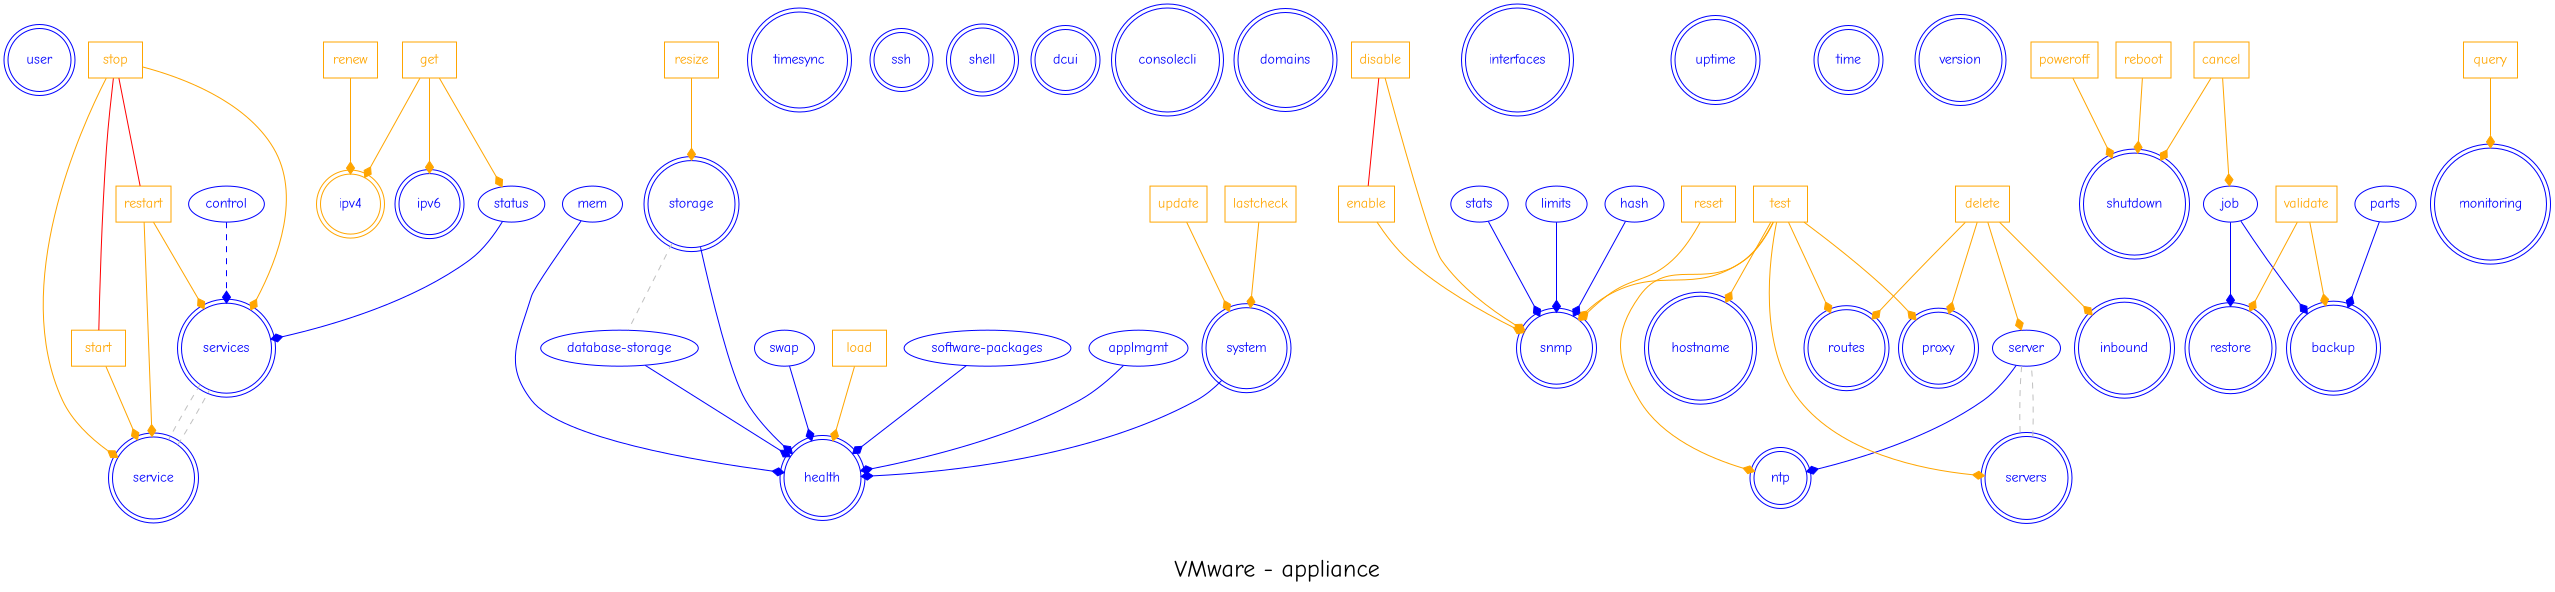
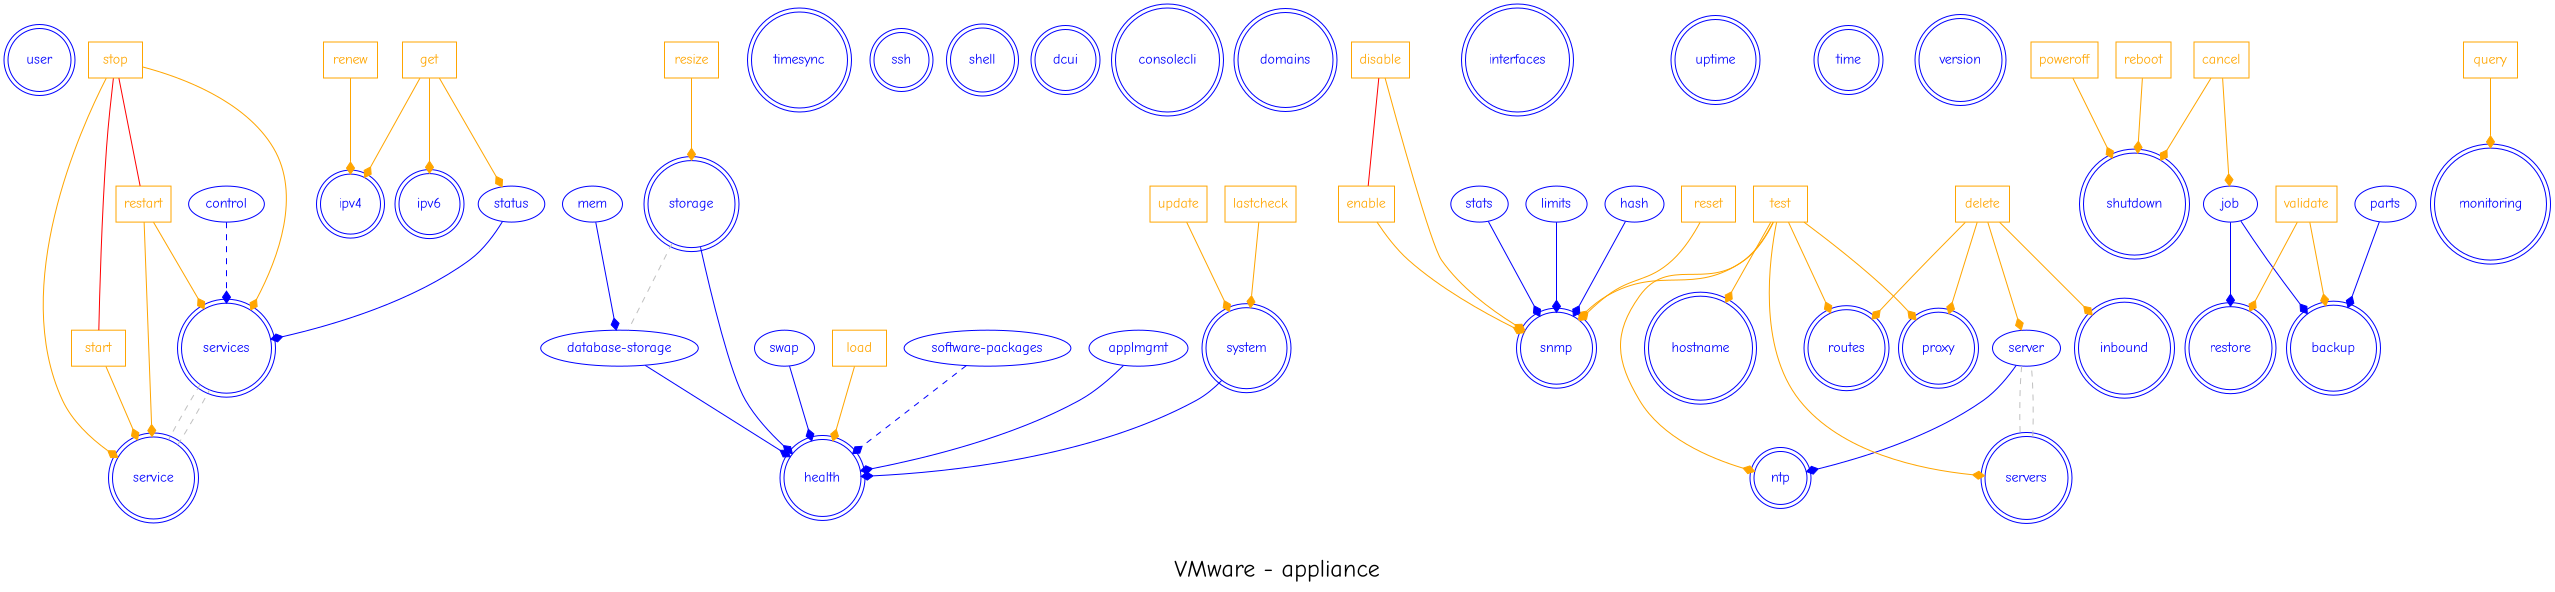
node "ipv4": color orange -> blue
edge "software-packages" -> "health": style solid -> dashed
edge "mem" -> "health": now "mem" -> "database-storage"
